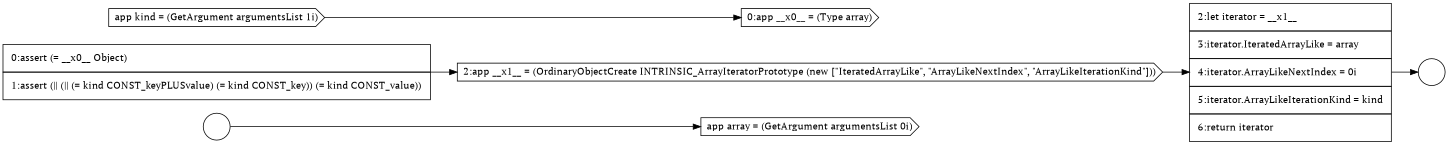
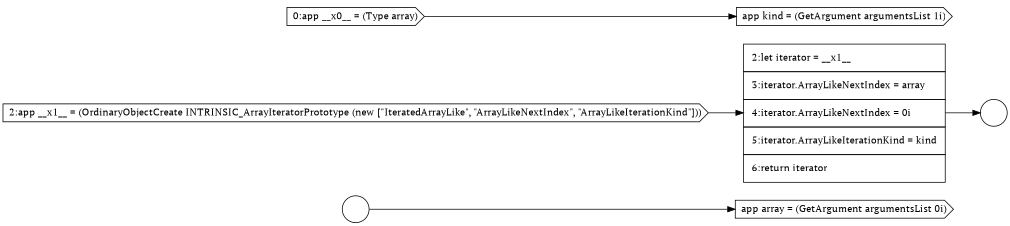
edge "app kind = (GetArgument argumentsList 1i)" -> "0:app __x0__ = (Type array)": reversed
node "2:let iterator = __x1__": text "3:iterator.IteratedArrayLike = array" -> "3:iterator.ArrayLikeNextIndex = array"
node "0:assert (= __x0__ Object)": removed
